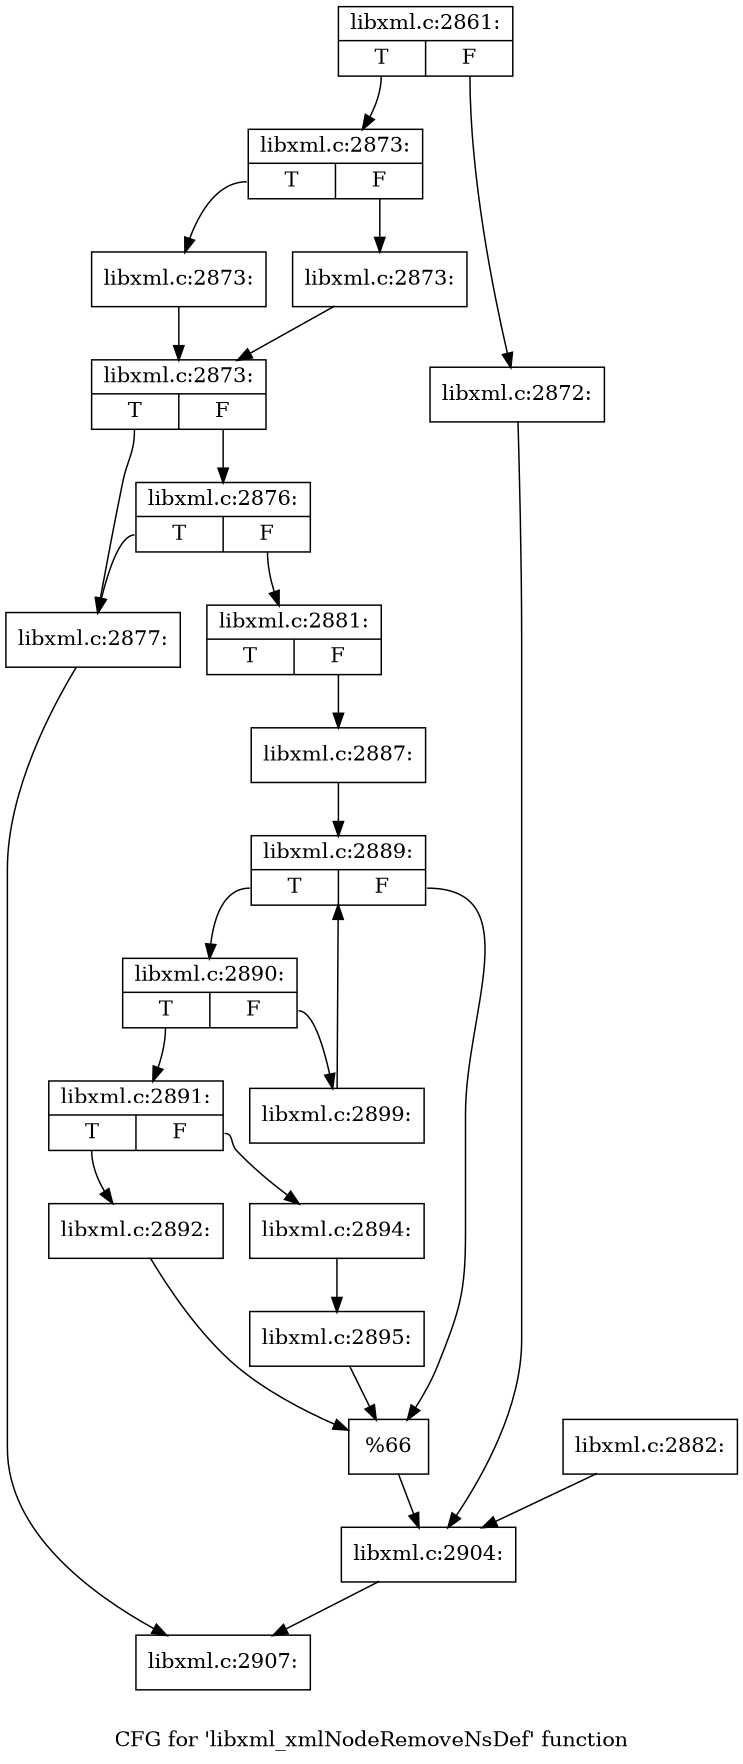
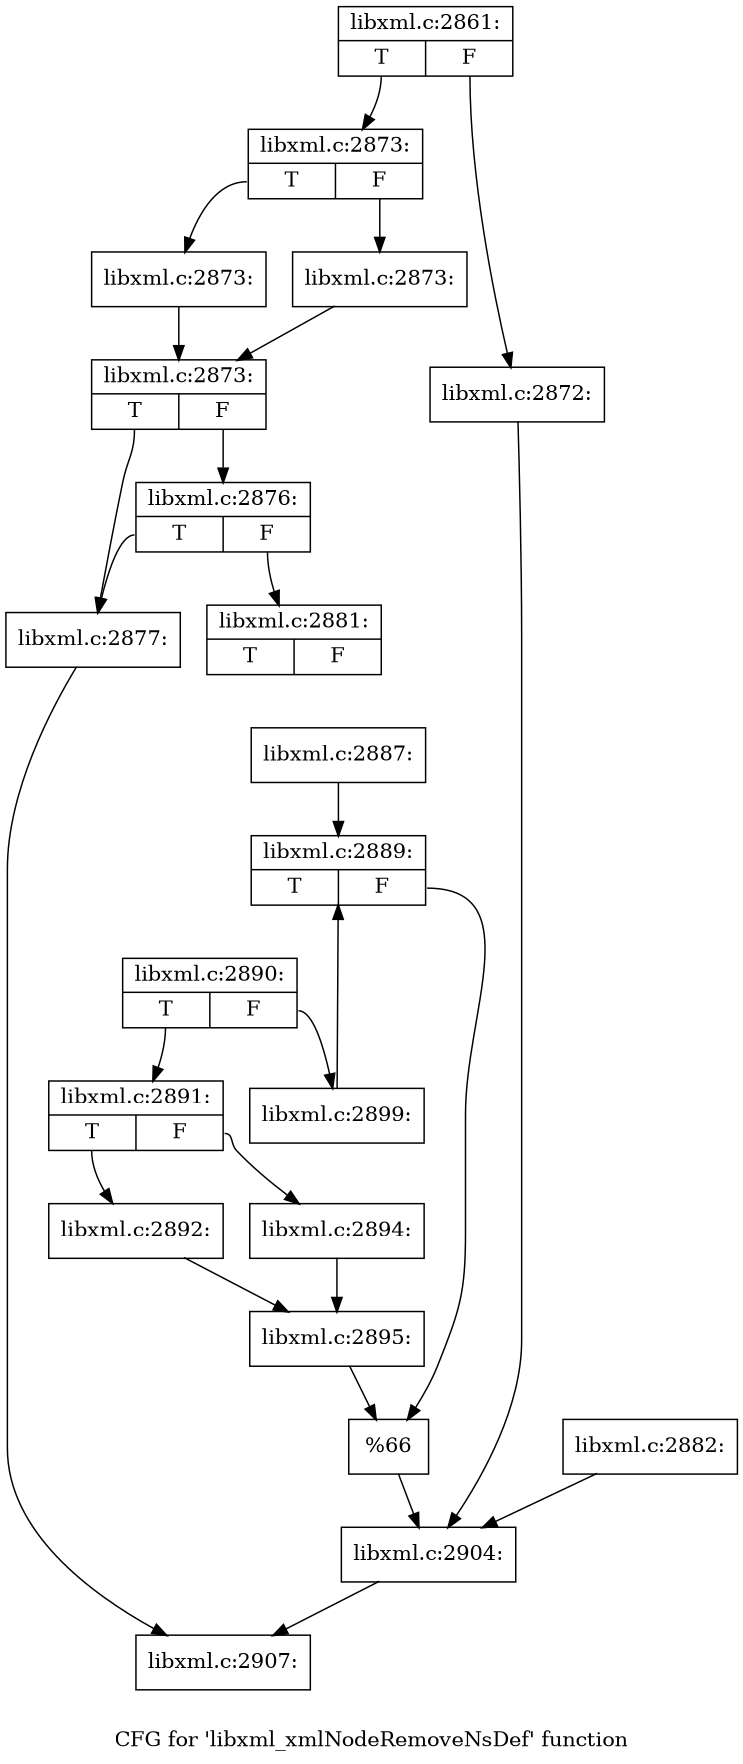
edge "libxml.c:2881:" -> "libxml.c:2887:": removed
edge "libxml.c:2889:" -> "libxml.c:2890:": removed
edge "libxml.c:2892:" -> "%66": now "libxml.c:2892:" -> "libxml.c:2895:"
